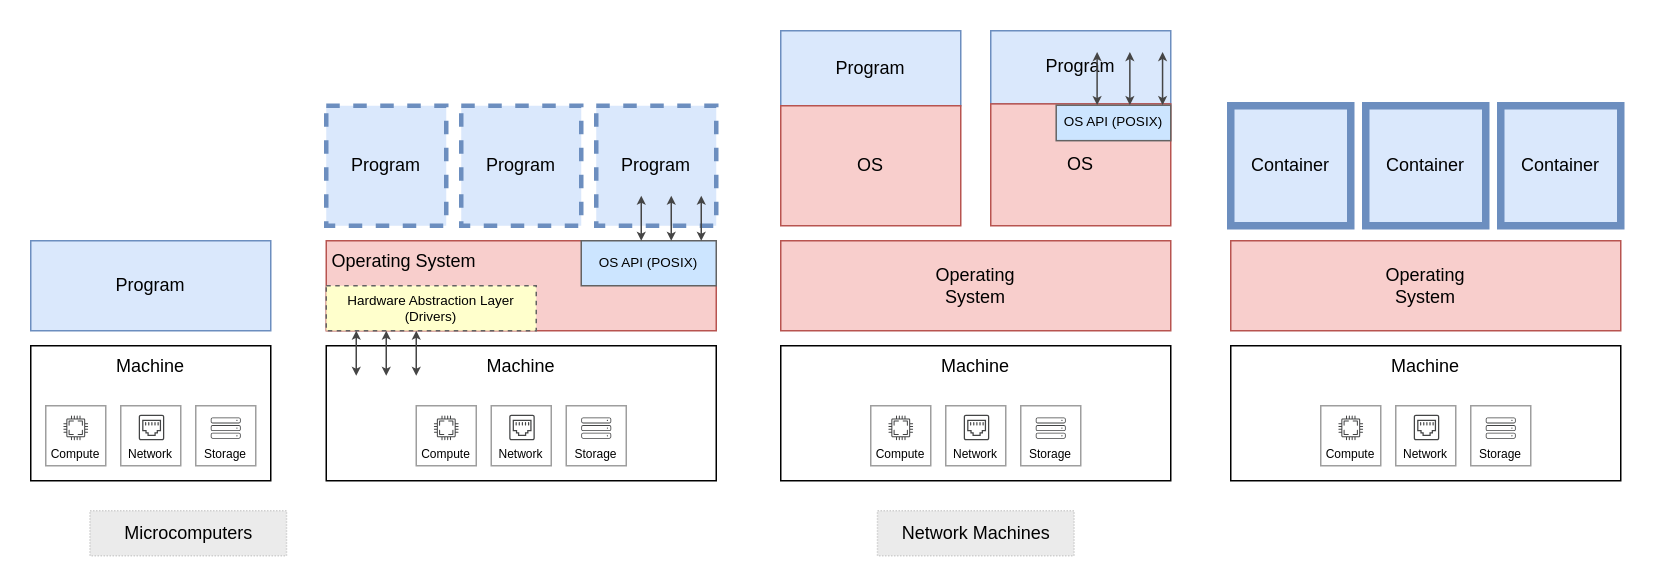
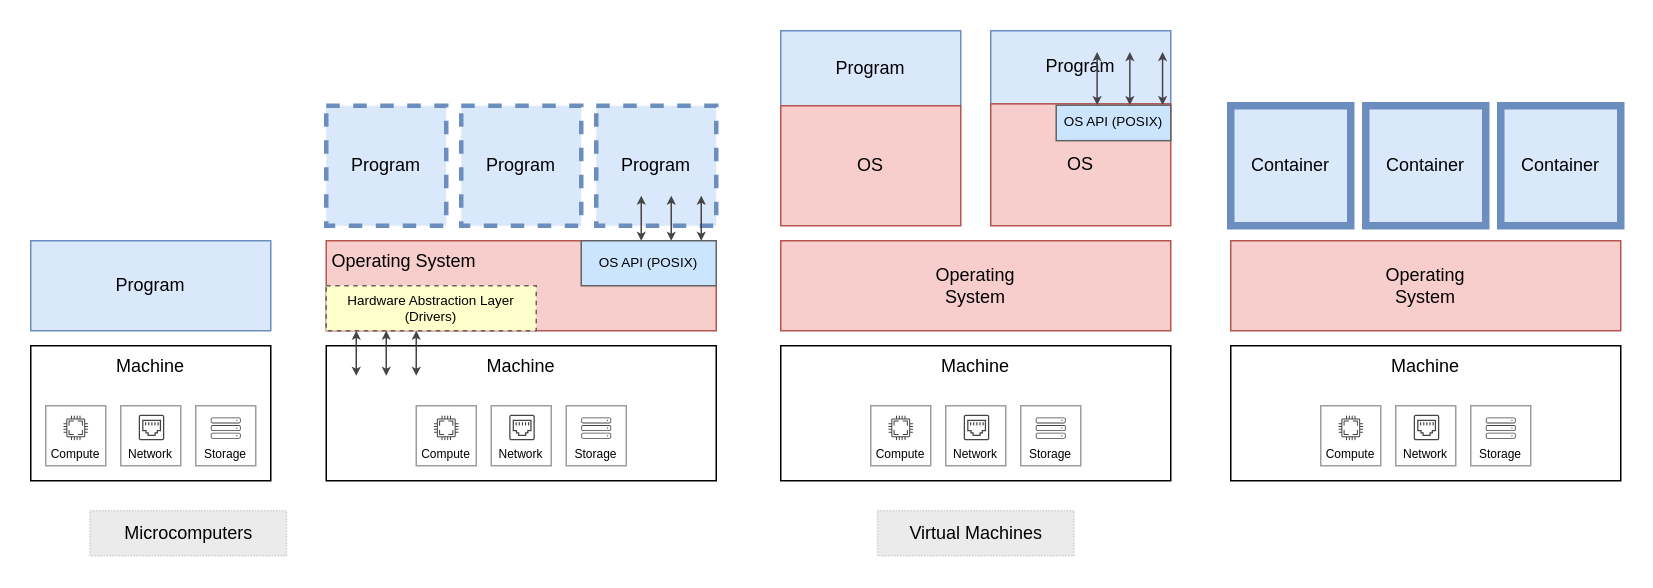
node "Network Machines": label "Network Machines" -> "Virtual Machines"
